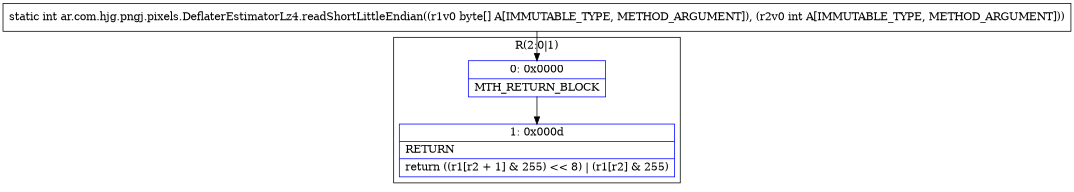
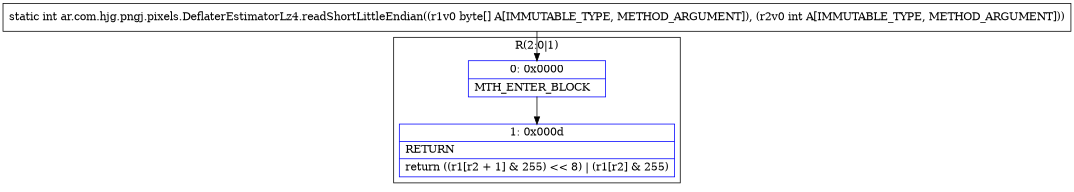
node "0: 0x0000": text "MTH_RETURN_BLOCK" -> "MTH_ENTER_BLOCK"
